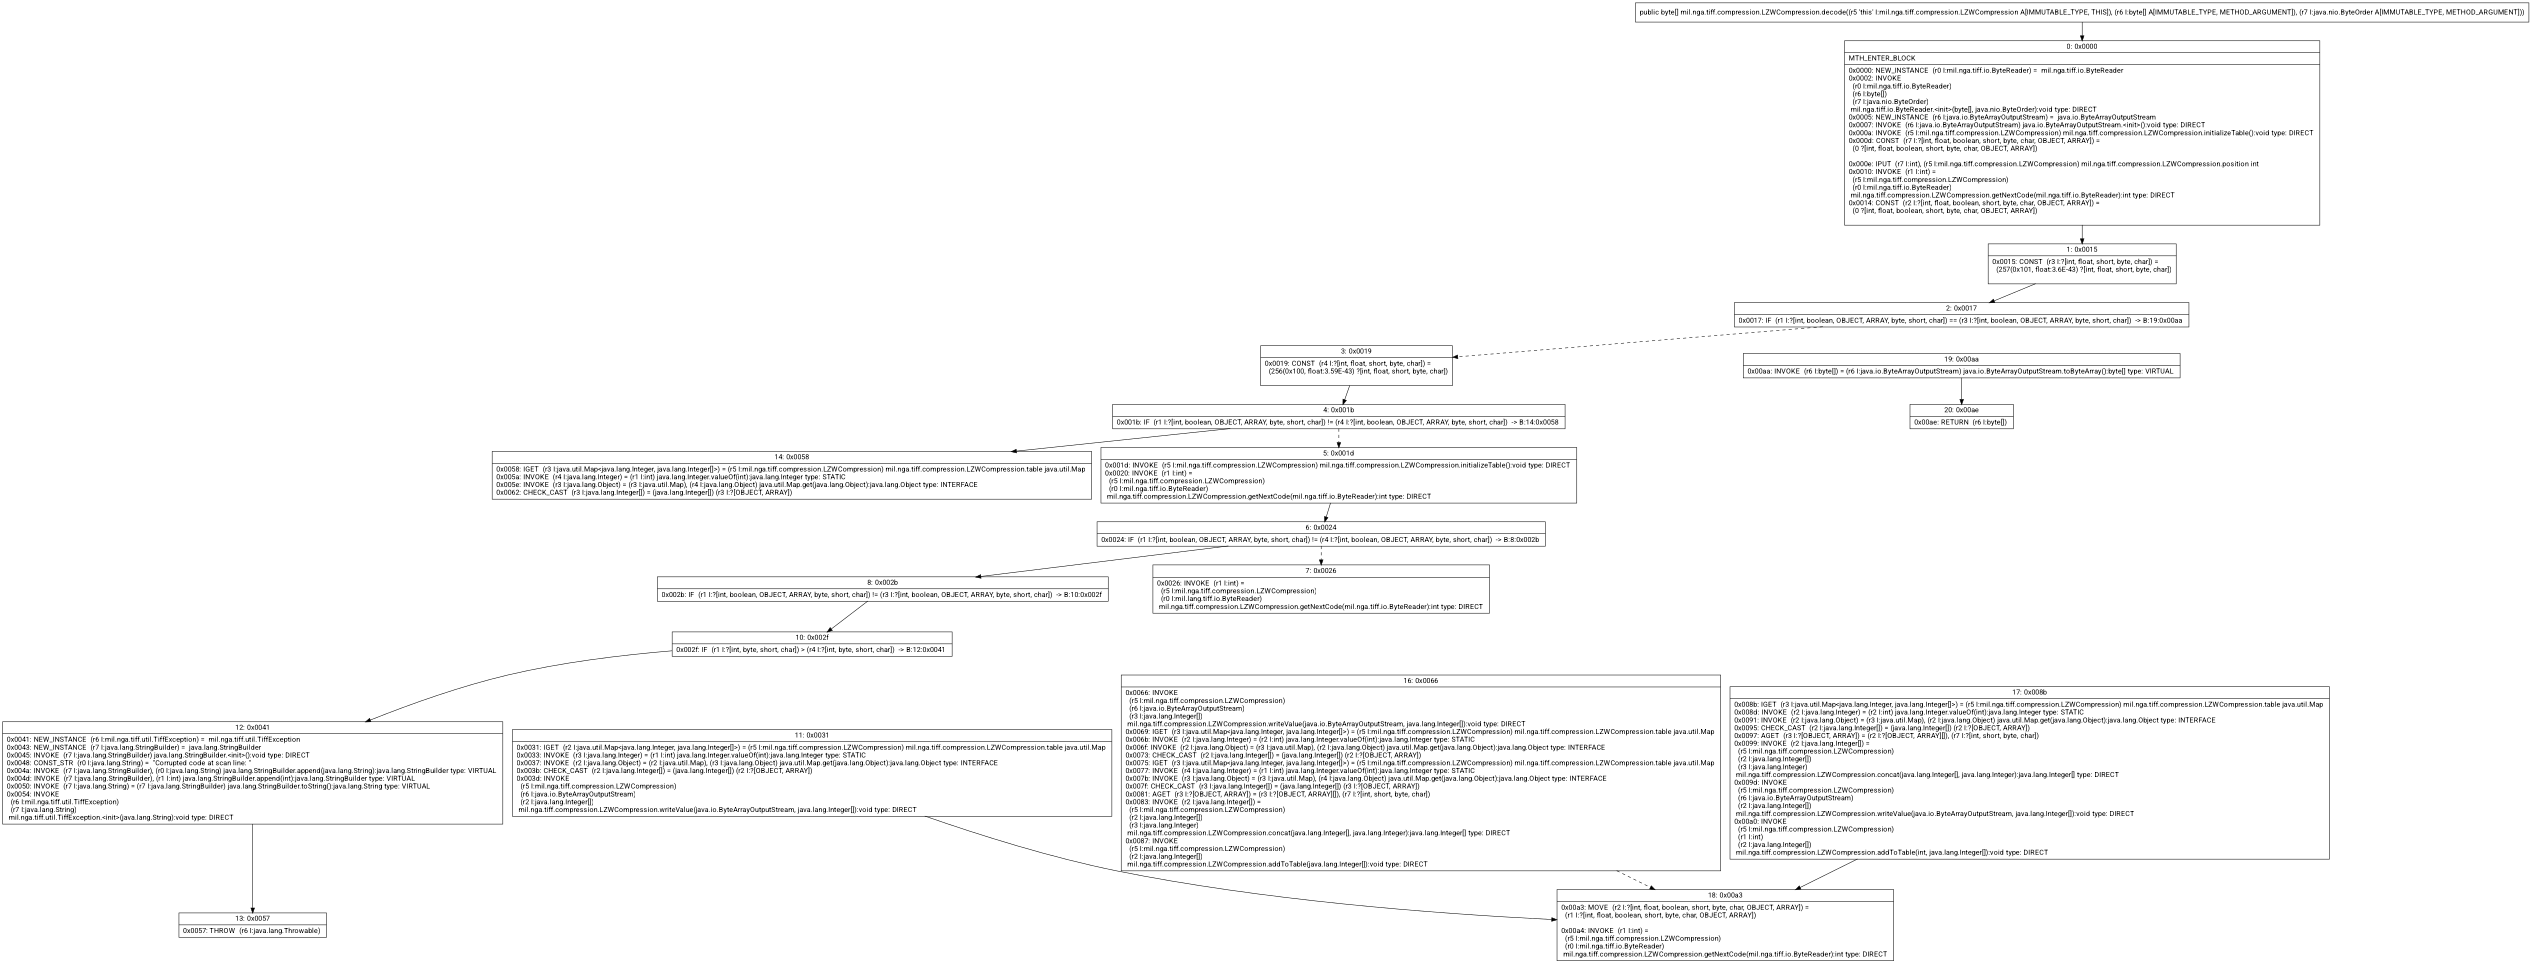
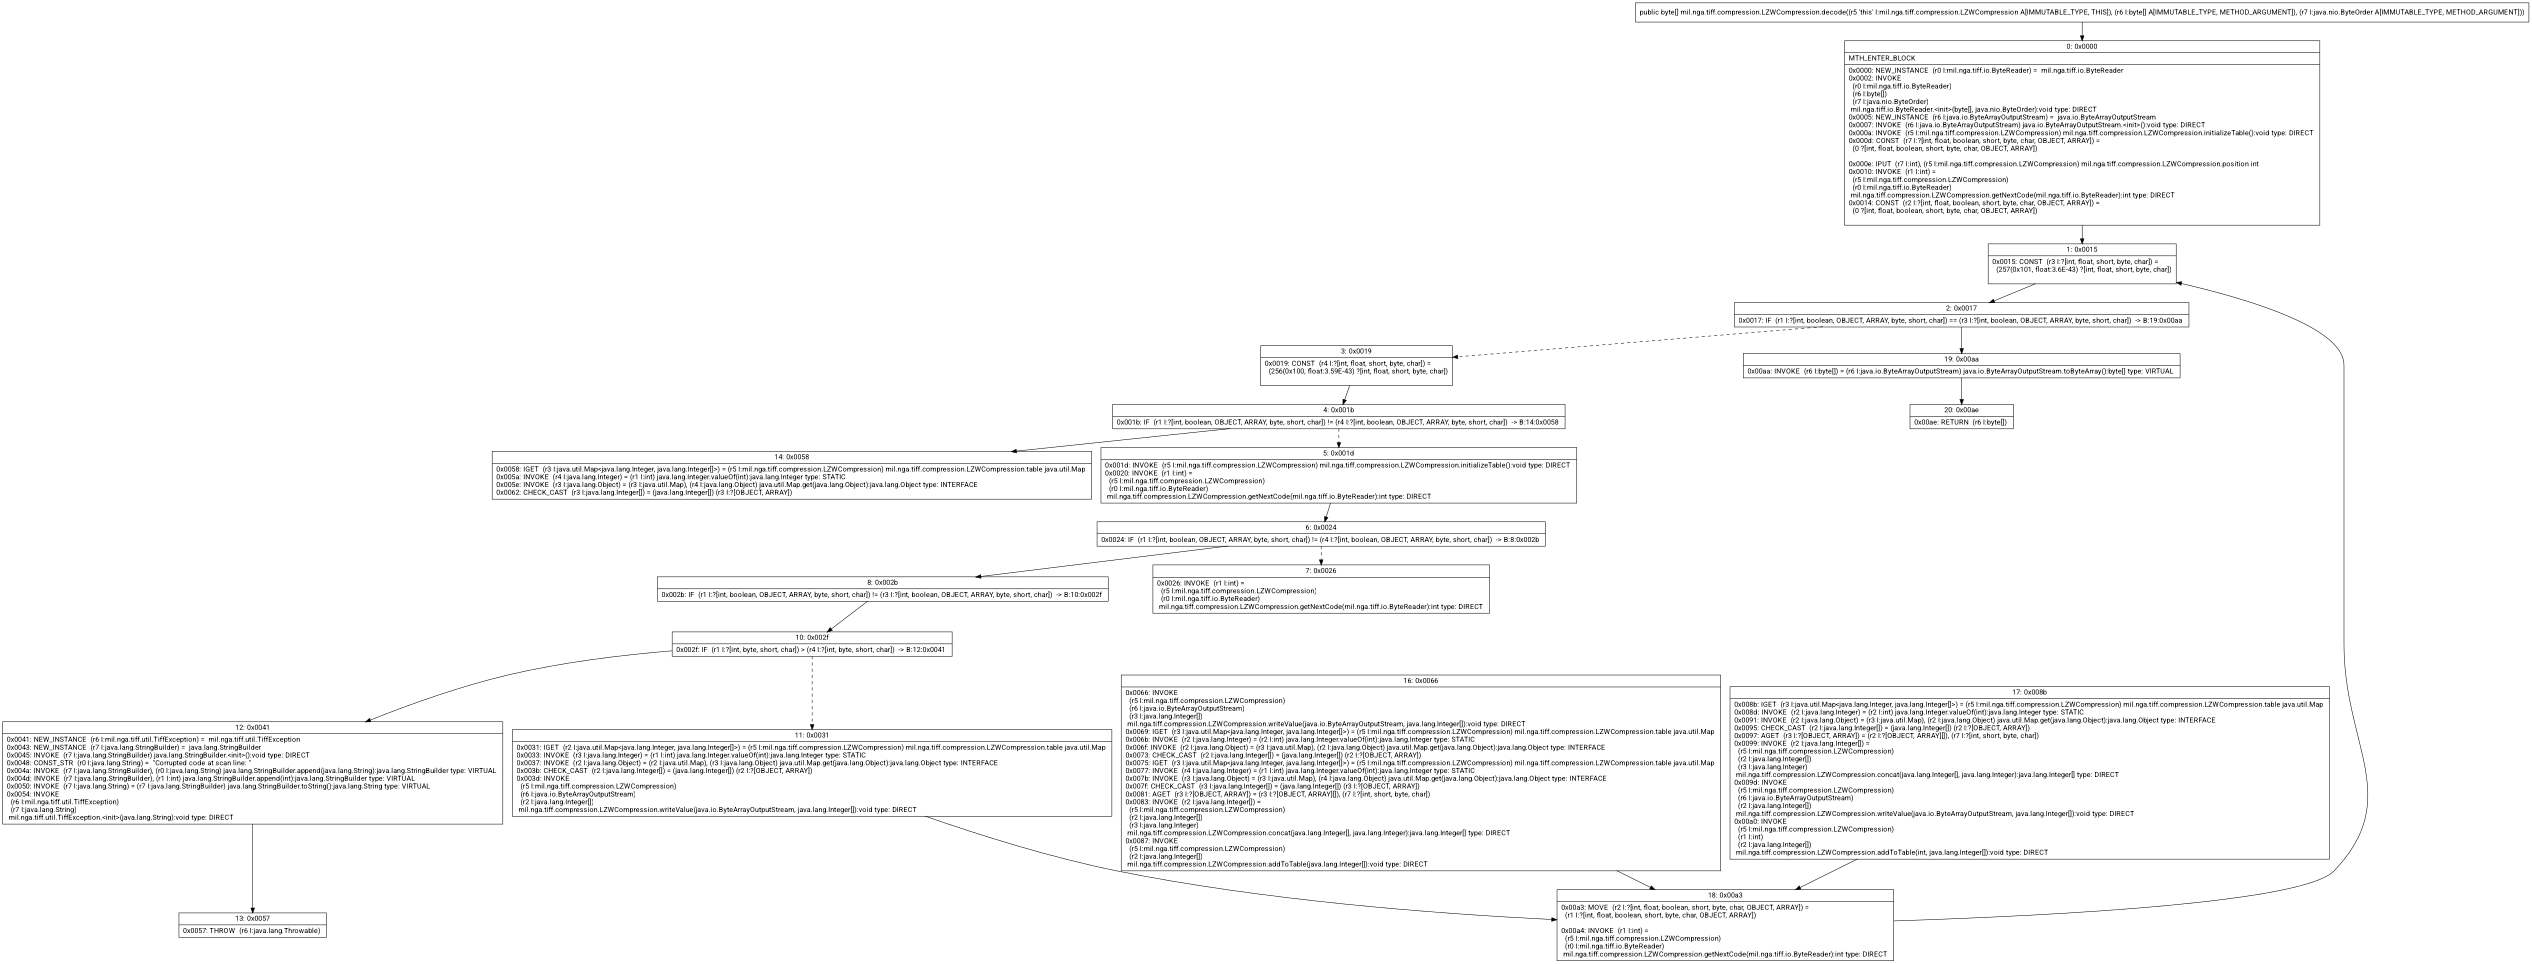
edge "2: 0x0017" -> "19: 0x00aa": added
node "7: 0x0026": text "(r0 I:mil.lang.tiff.io.ByteReader)" -> "(r0 I:mil.nga.tiff.io.ByteReader)"
edge "10: 0x002f" -> "11: 0x0031": added
edge "18: 0x00a3" -> "1: 0x0015": added
edge "16: 0x0066" -> "18: 0x00a3": style dashed -> solid
